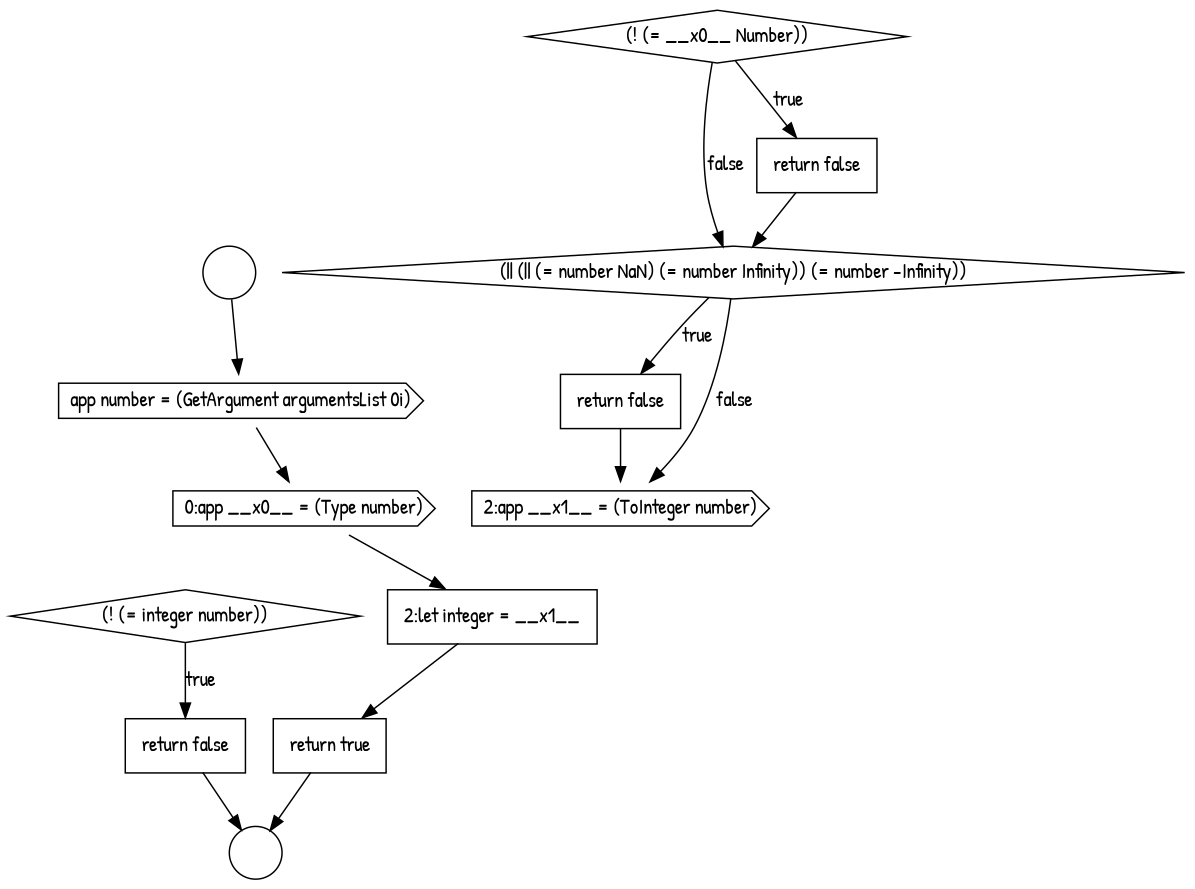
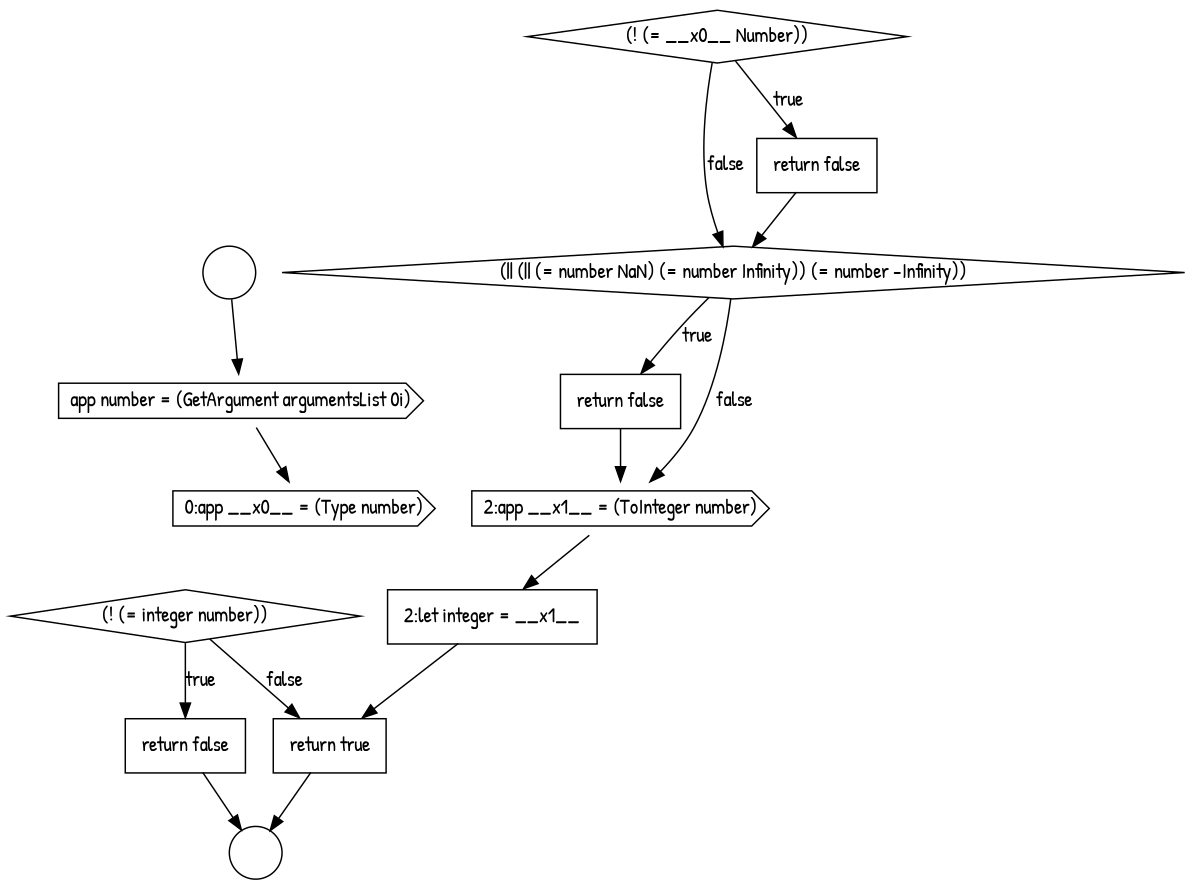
edge "0:app __x0__ = (Type number)" -> "2:let integer = __x1__": now "2:app __x1__ = (ToInteger number)" -> "2:let integer = __x1__"
edge "(! (= integer number))" -> "return true": added, label "false"
